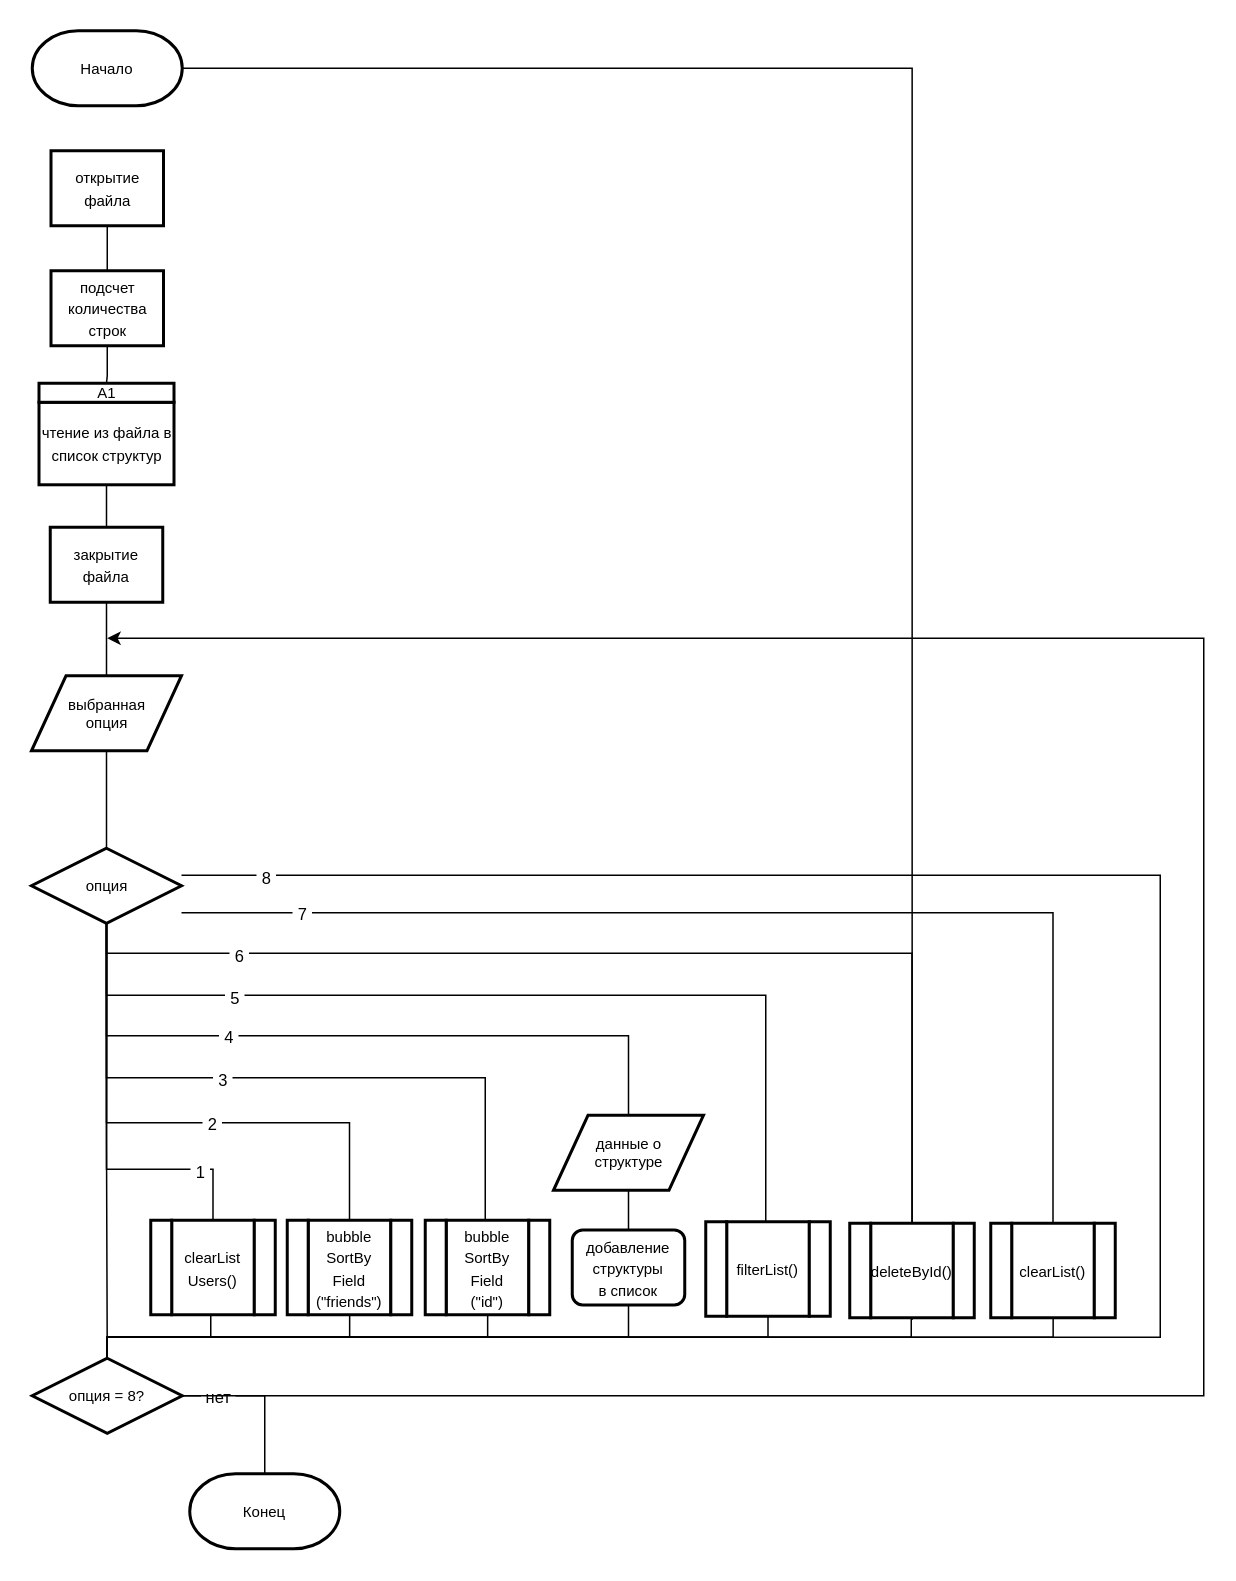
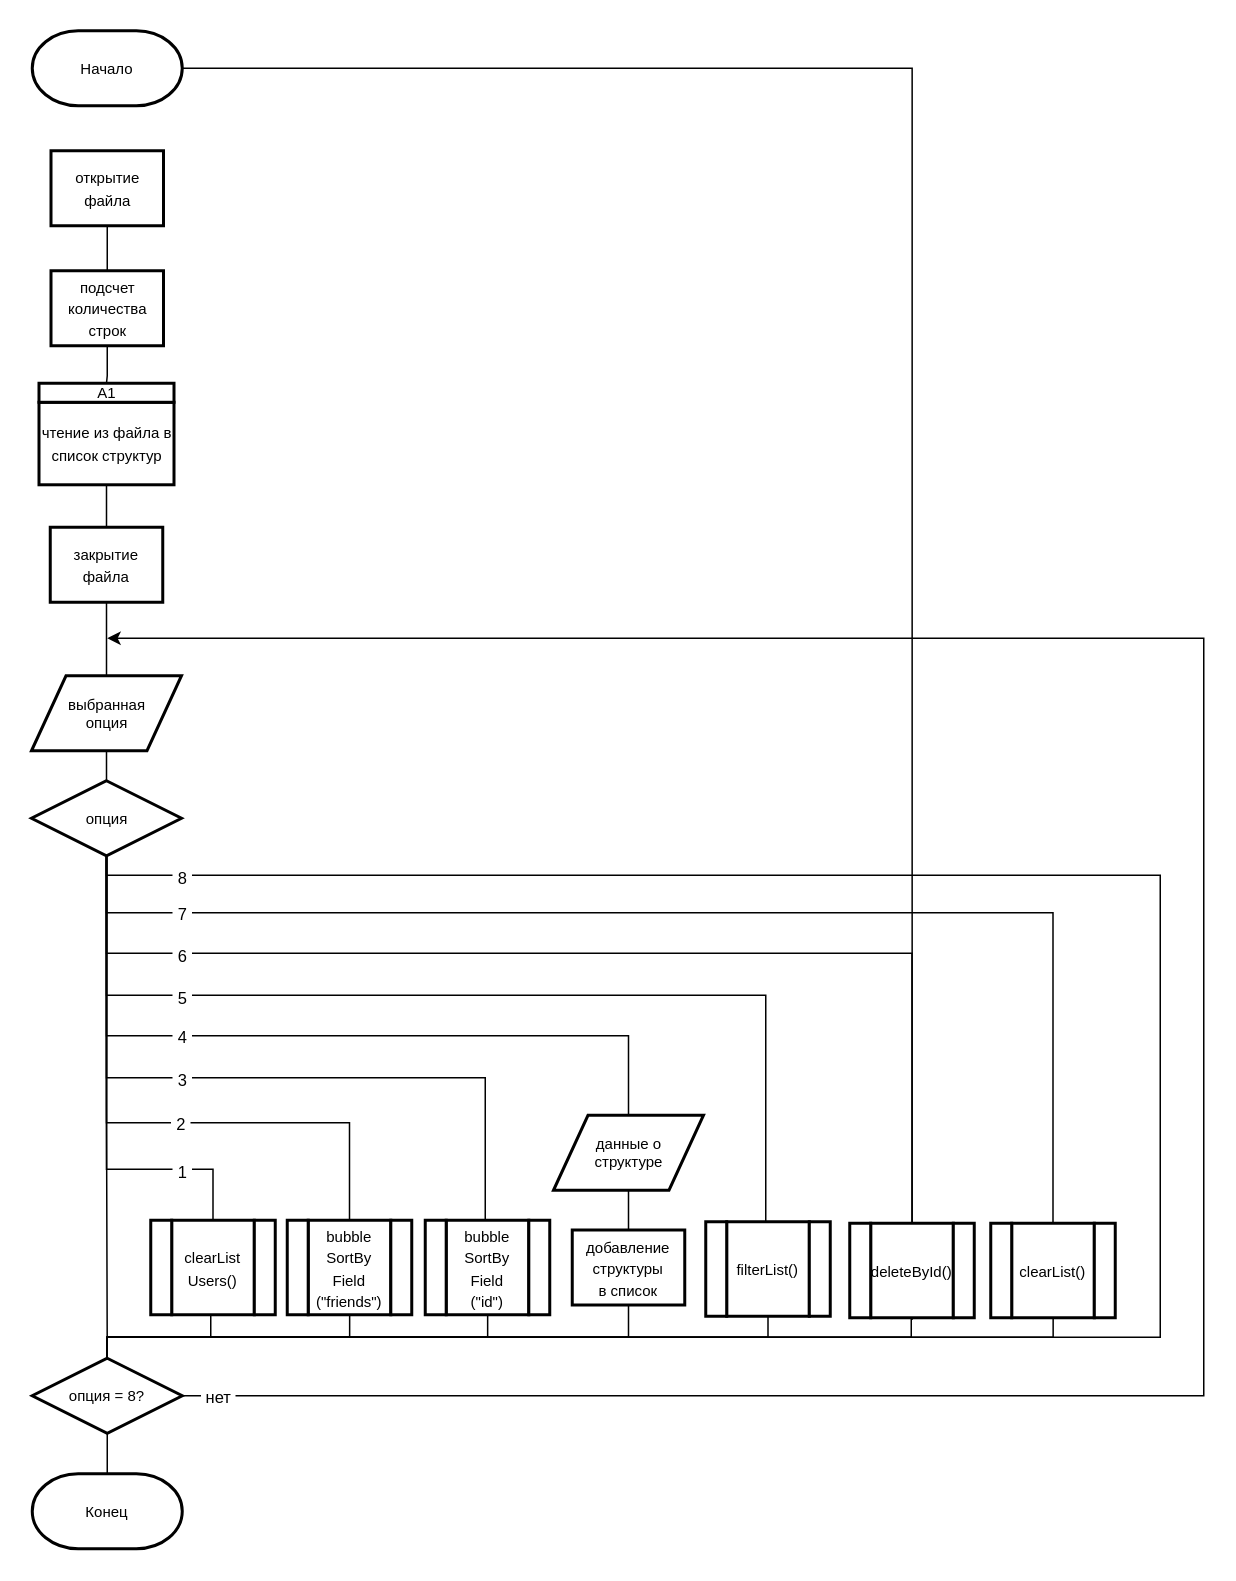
node "опция": moved (107, 886) -> (107, 818)
node "добавление структуры в список": shape rounded rectangle -> rectangle
node "Конец": moved (265, 1511) -> (107, 1511)
